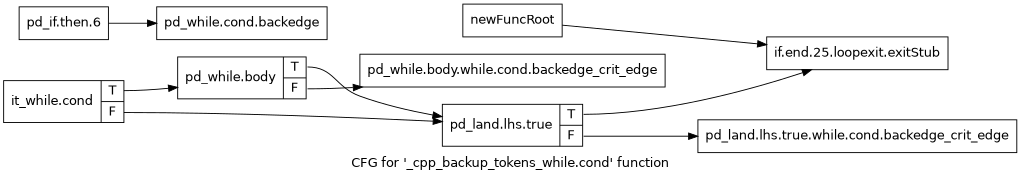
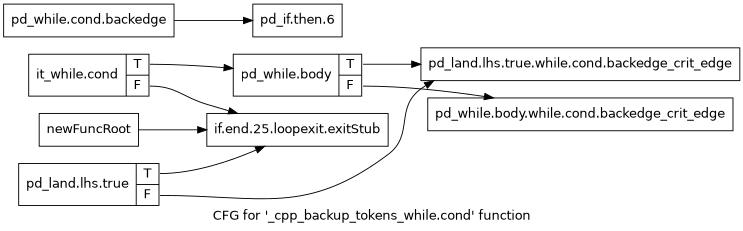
edge "pd_if.then.6" -> "pd_while.cond.backedge": reversed
edge "pd_while.body" -> "pd_land.lhs.true": now "pd_while.body" -> "pd_land.lhs.true.while.cond.backedge_crit_edge"
edge "it_while.cond" -> "pd_land.lhs.true": now "it_while.cond" -> "if.end.25.loopexit.exitStub"
